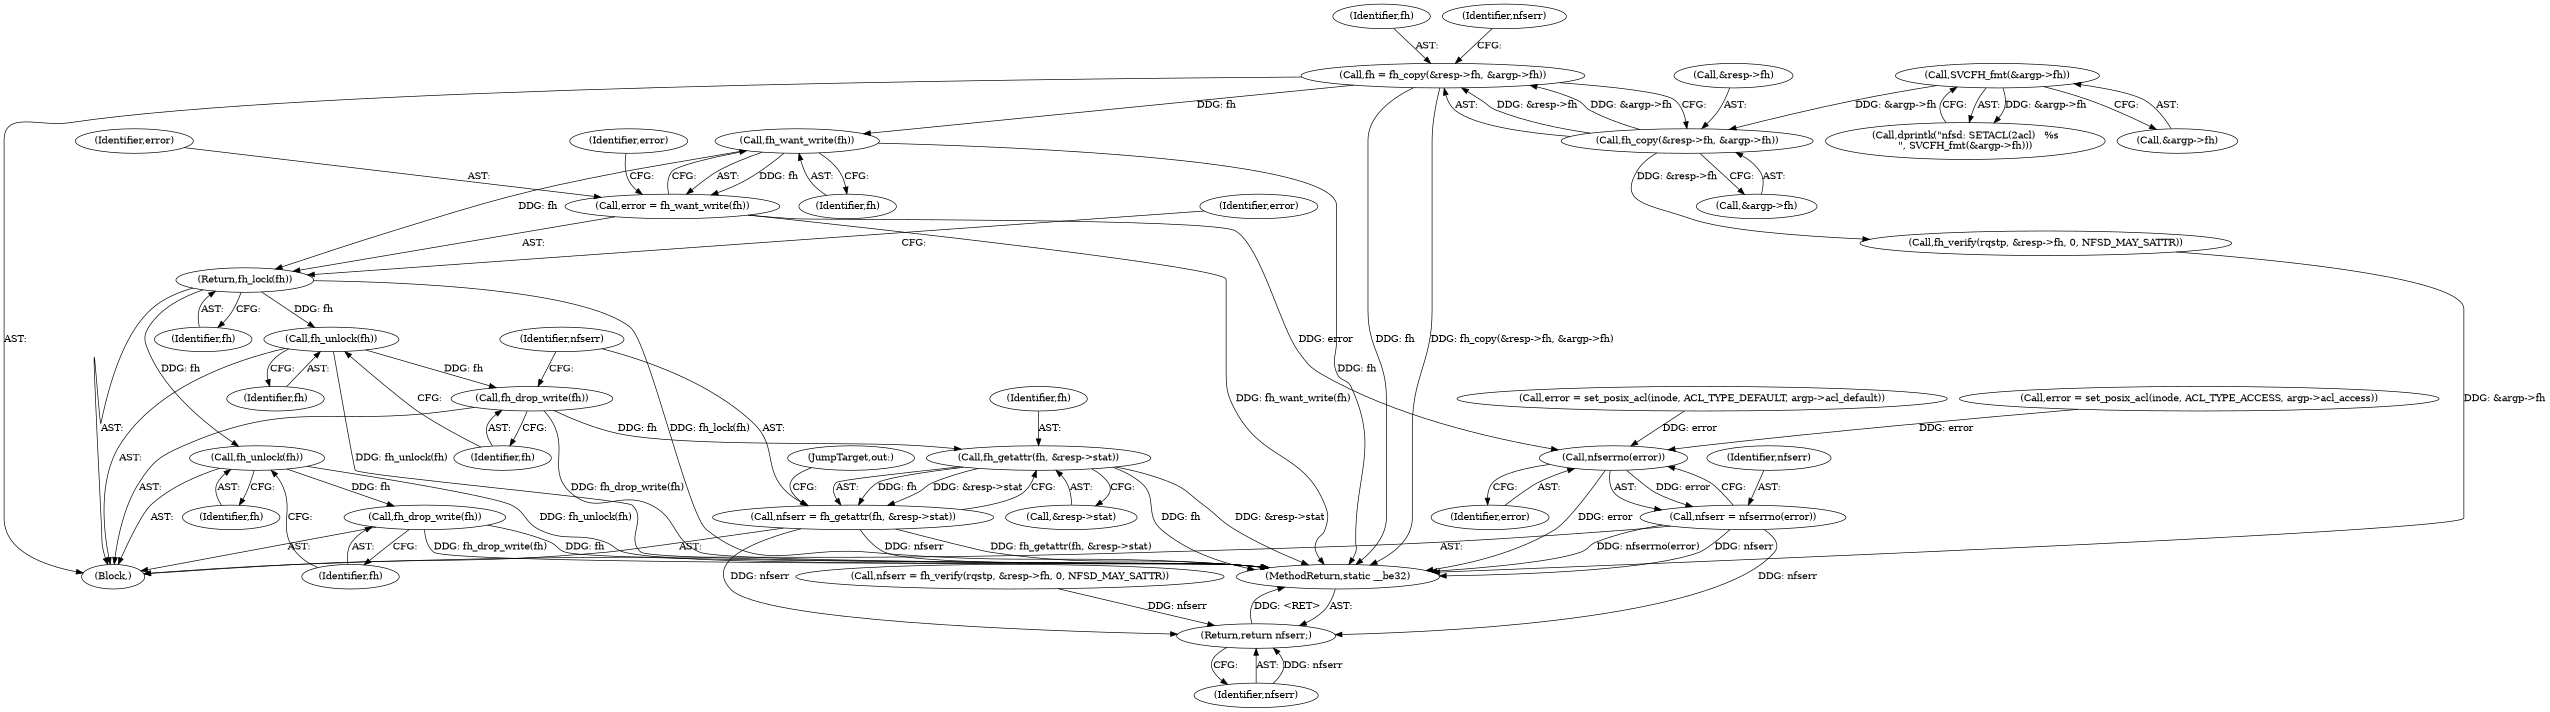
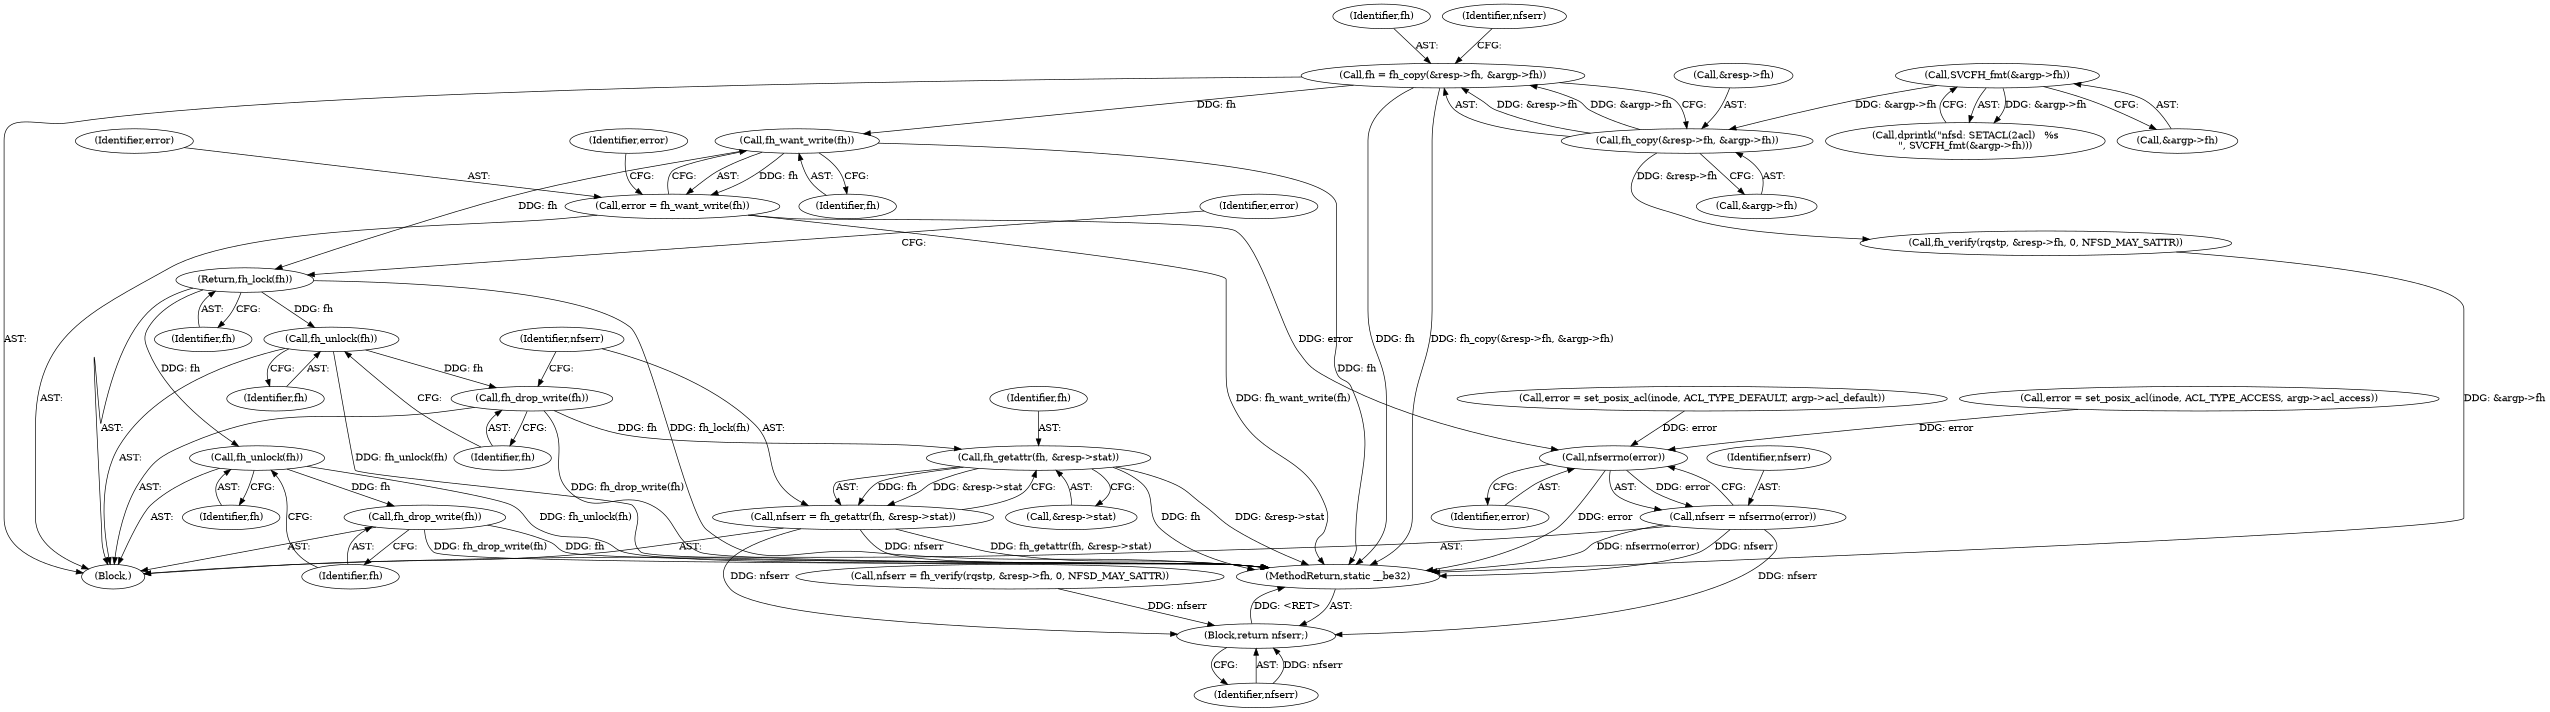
edge "(Call,error = fh_want_write(fh))" -> "(Return,fh_lock(fh))": now "(Call,error = fh_want_write(fh))" -> "(Block,)"
node "(JumpTarget,out:)": removed
node "(Return,return nfserr;)": label "(Return,return nfserr;)" -> "(Block,return nfserr;)"
